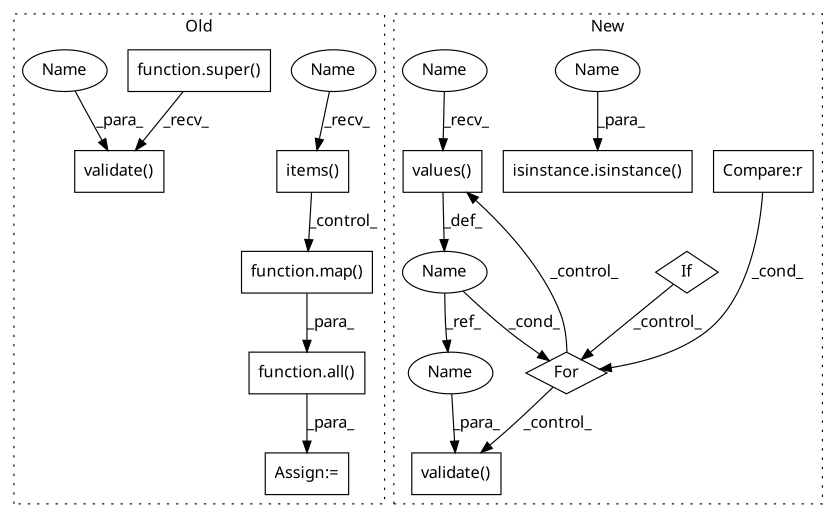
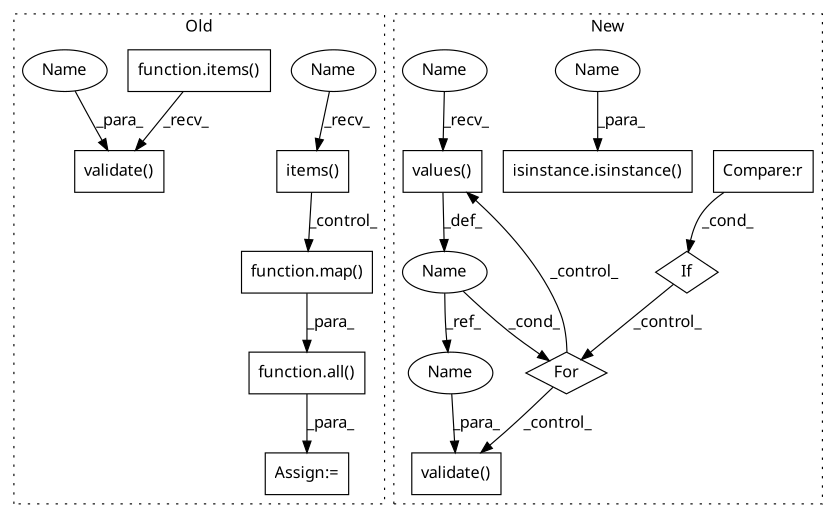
node "function.super()": label "function.super()" -> "function.items()"
edge "Compare:r" -> "For": now "Compare:r" -> "If"
